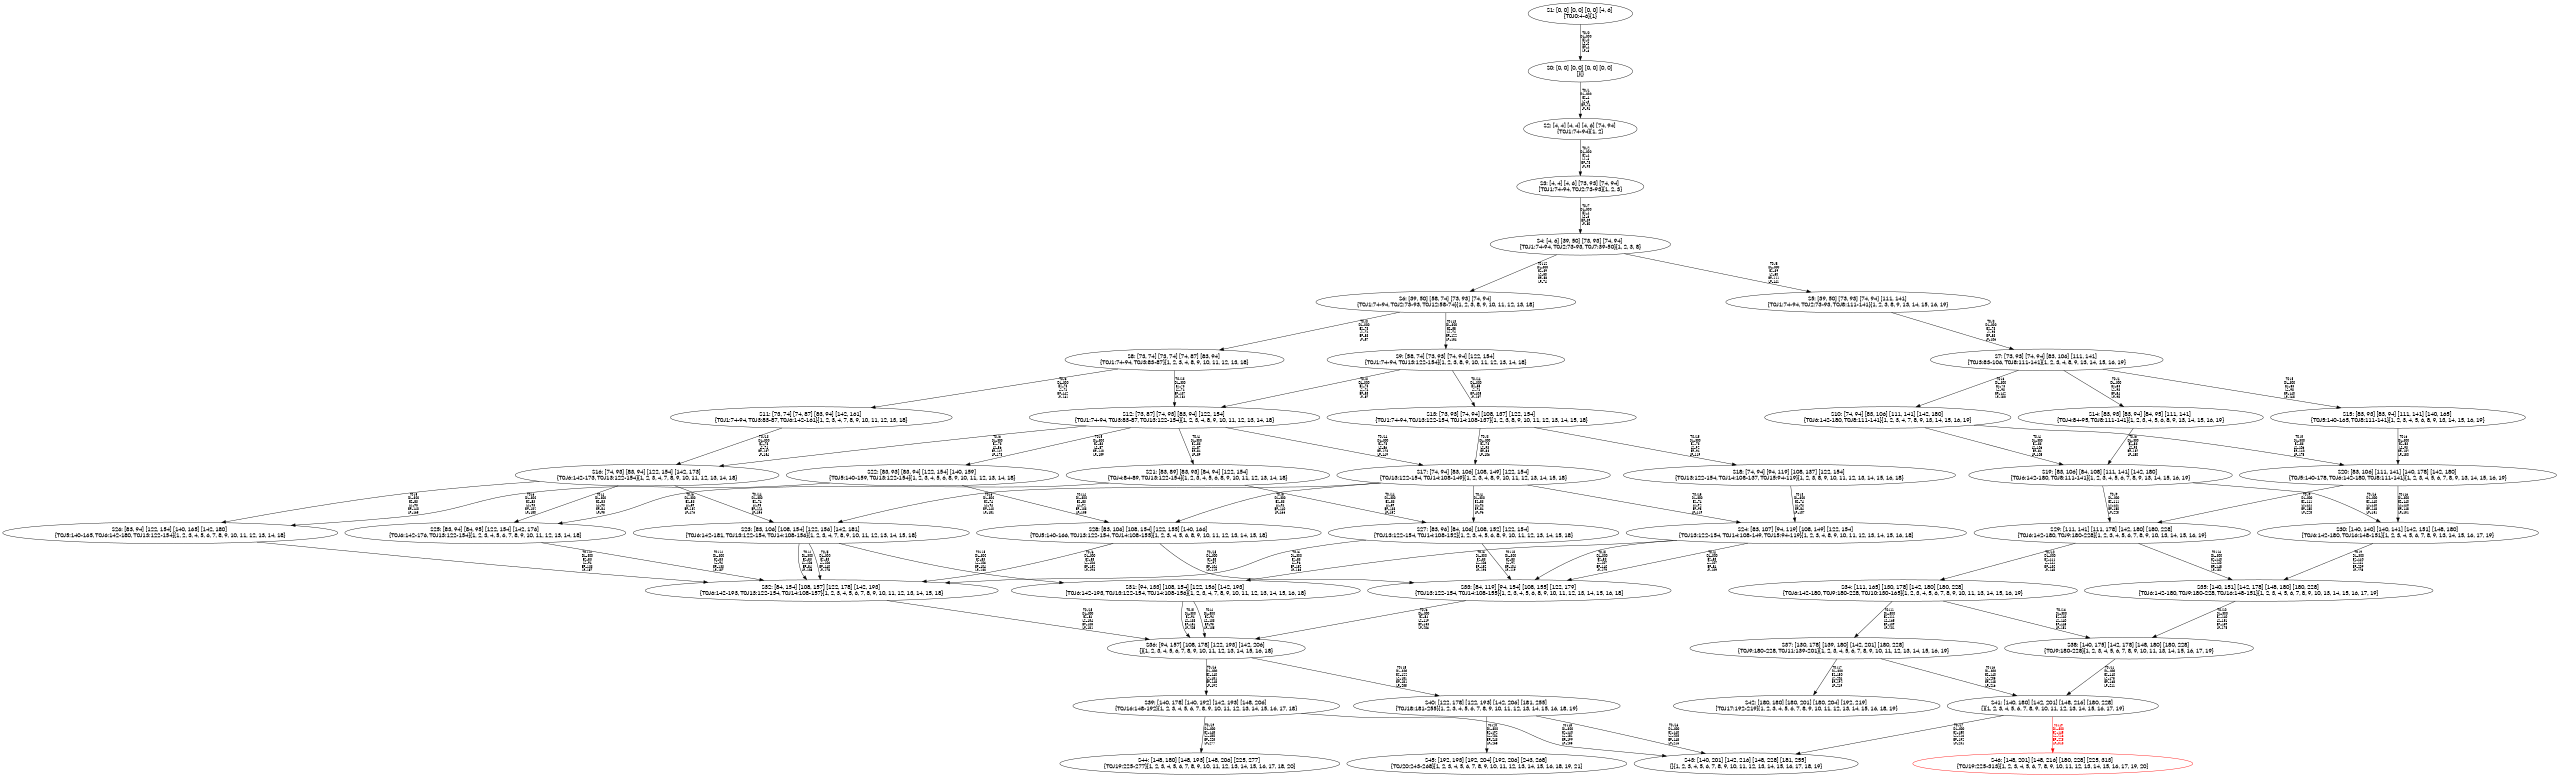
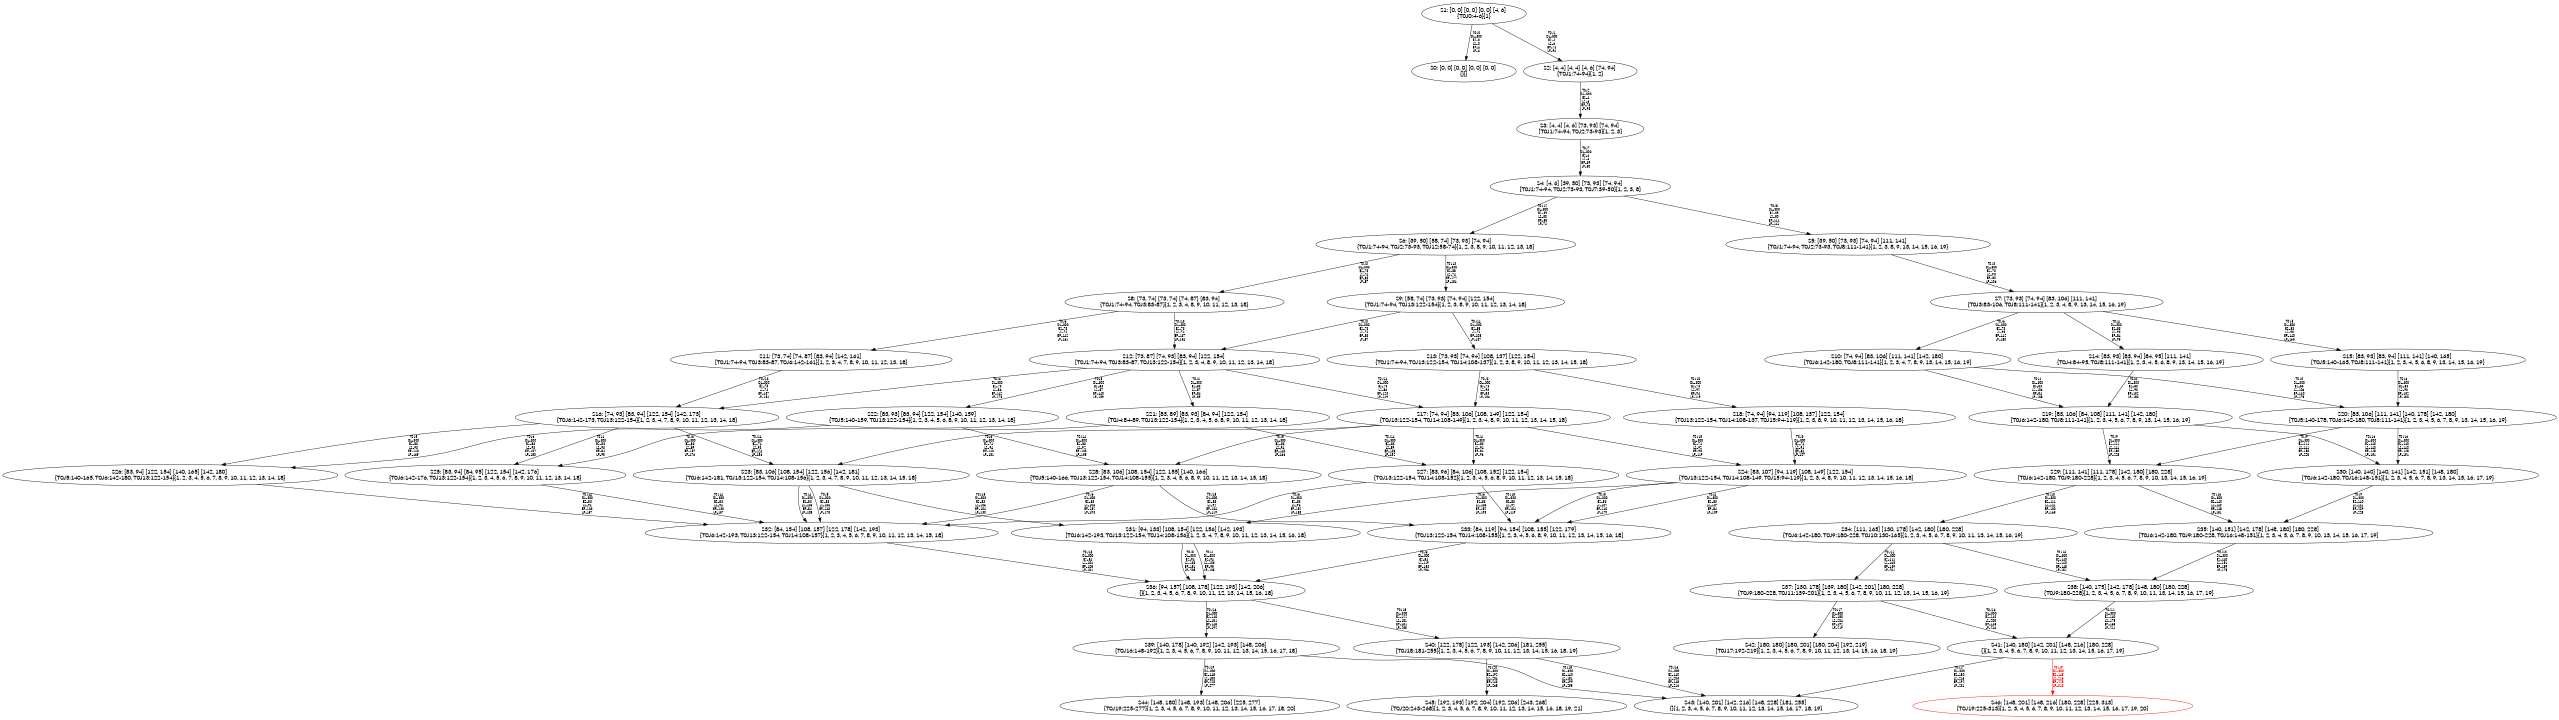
edge "S0: [0, 0] [0, 0] [0, 0] [0, 0] {}{}" -> "S2: [4, 4] [4, 4] [4, 6] [74, 94] {T0J1:74-94}{1, 2}": now "S1: [0, 0] [0, 0] [0, 0] [4, 6] {T0J0:4-6}{1}" -> "S2: [4, 4] [4, 4] [4, 6] [74, 94] {T0J1:74-94}{1, 2}"
